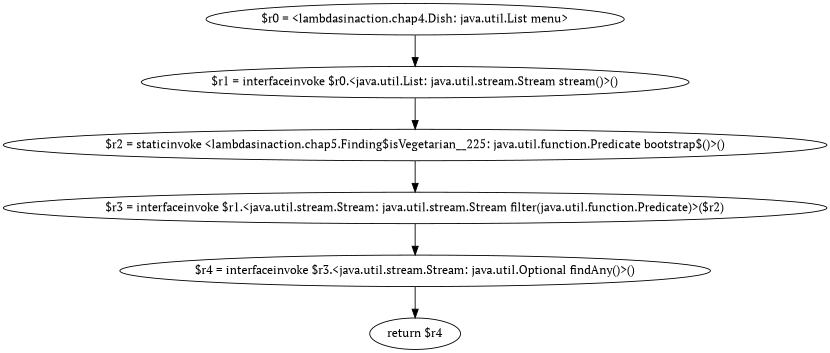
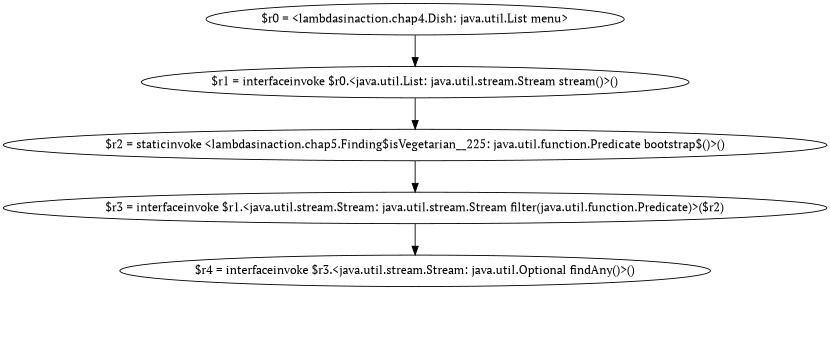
node "return $r4": removed
